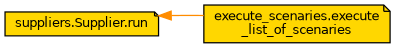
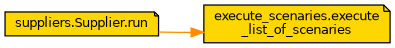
edge "execute_scenaries.execute _list_of_scenaries" -> "suppliers.Supplier.run": reversed
